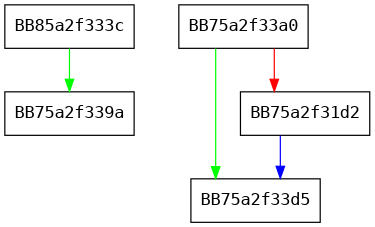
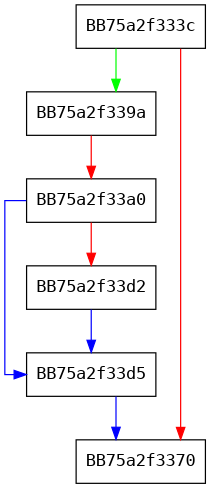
node "BB85a2f333c": label "BB85a2f333c" -> "BB75a2f333c"
edge "BB75a2f33a0" -> "BB75a2f33d5": color green -> blue
node "BB75a2f31d2": label "BB75a2f31d2" -> "BB75a2f33d2"
edge "BB75a2f339a" -> "BB75a2f33a0": added
node "BB75a2f3370": added
